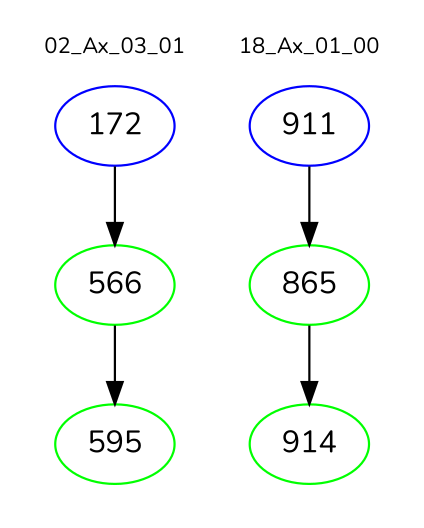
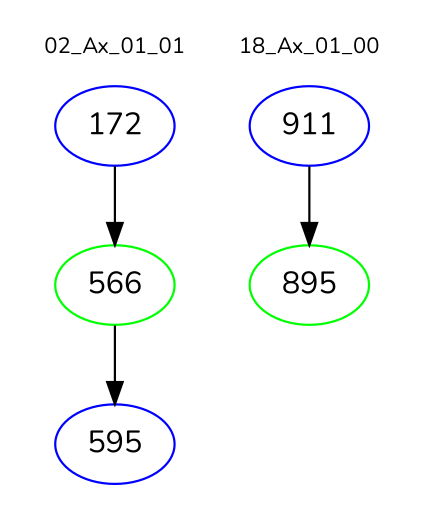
cluster "02_Ax_03_01": label "02_Ax_03_01" -> "02_Ax_01_01"
node "865": label "865" -> "895"
node "595": color green -> blue
node "914": removed
